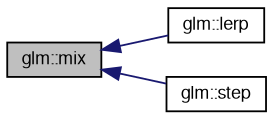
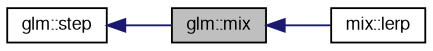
node "glm::lerp": label "glm::lerp" -> "mix::lerp"
edge "glm::step" -> "glm::mix": reversed
